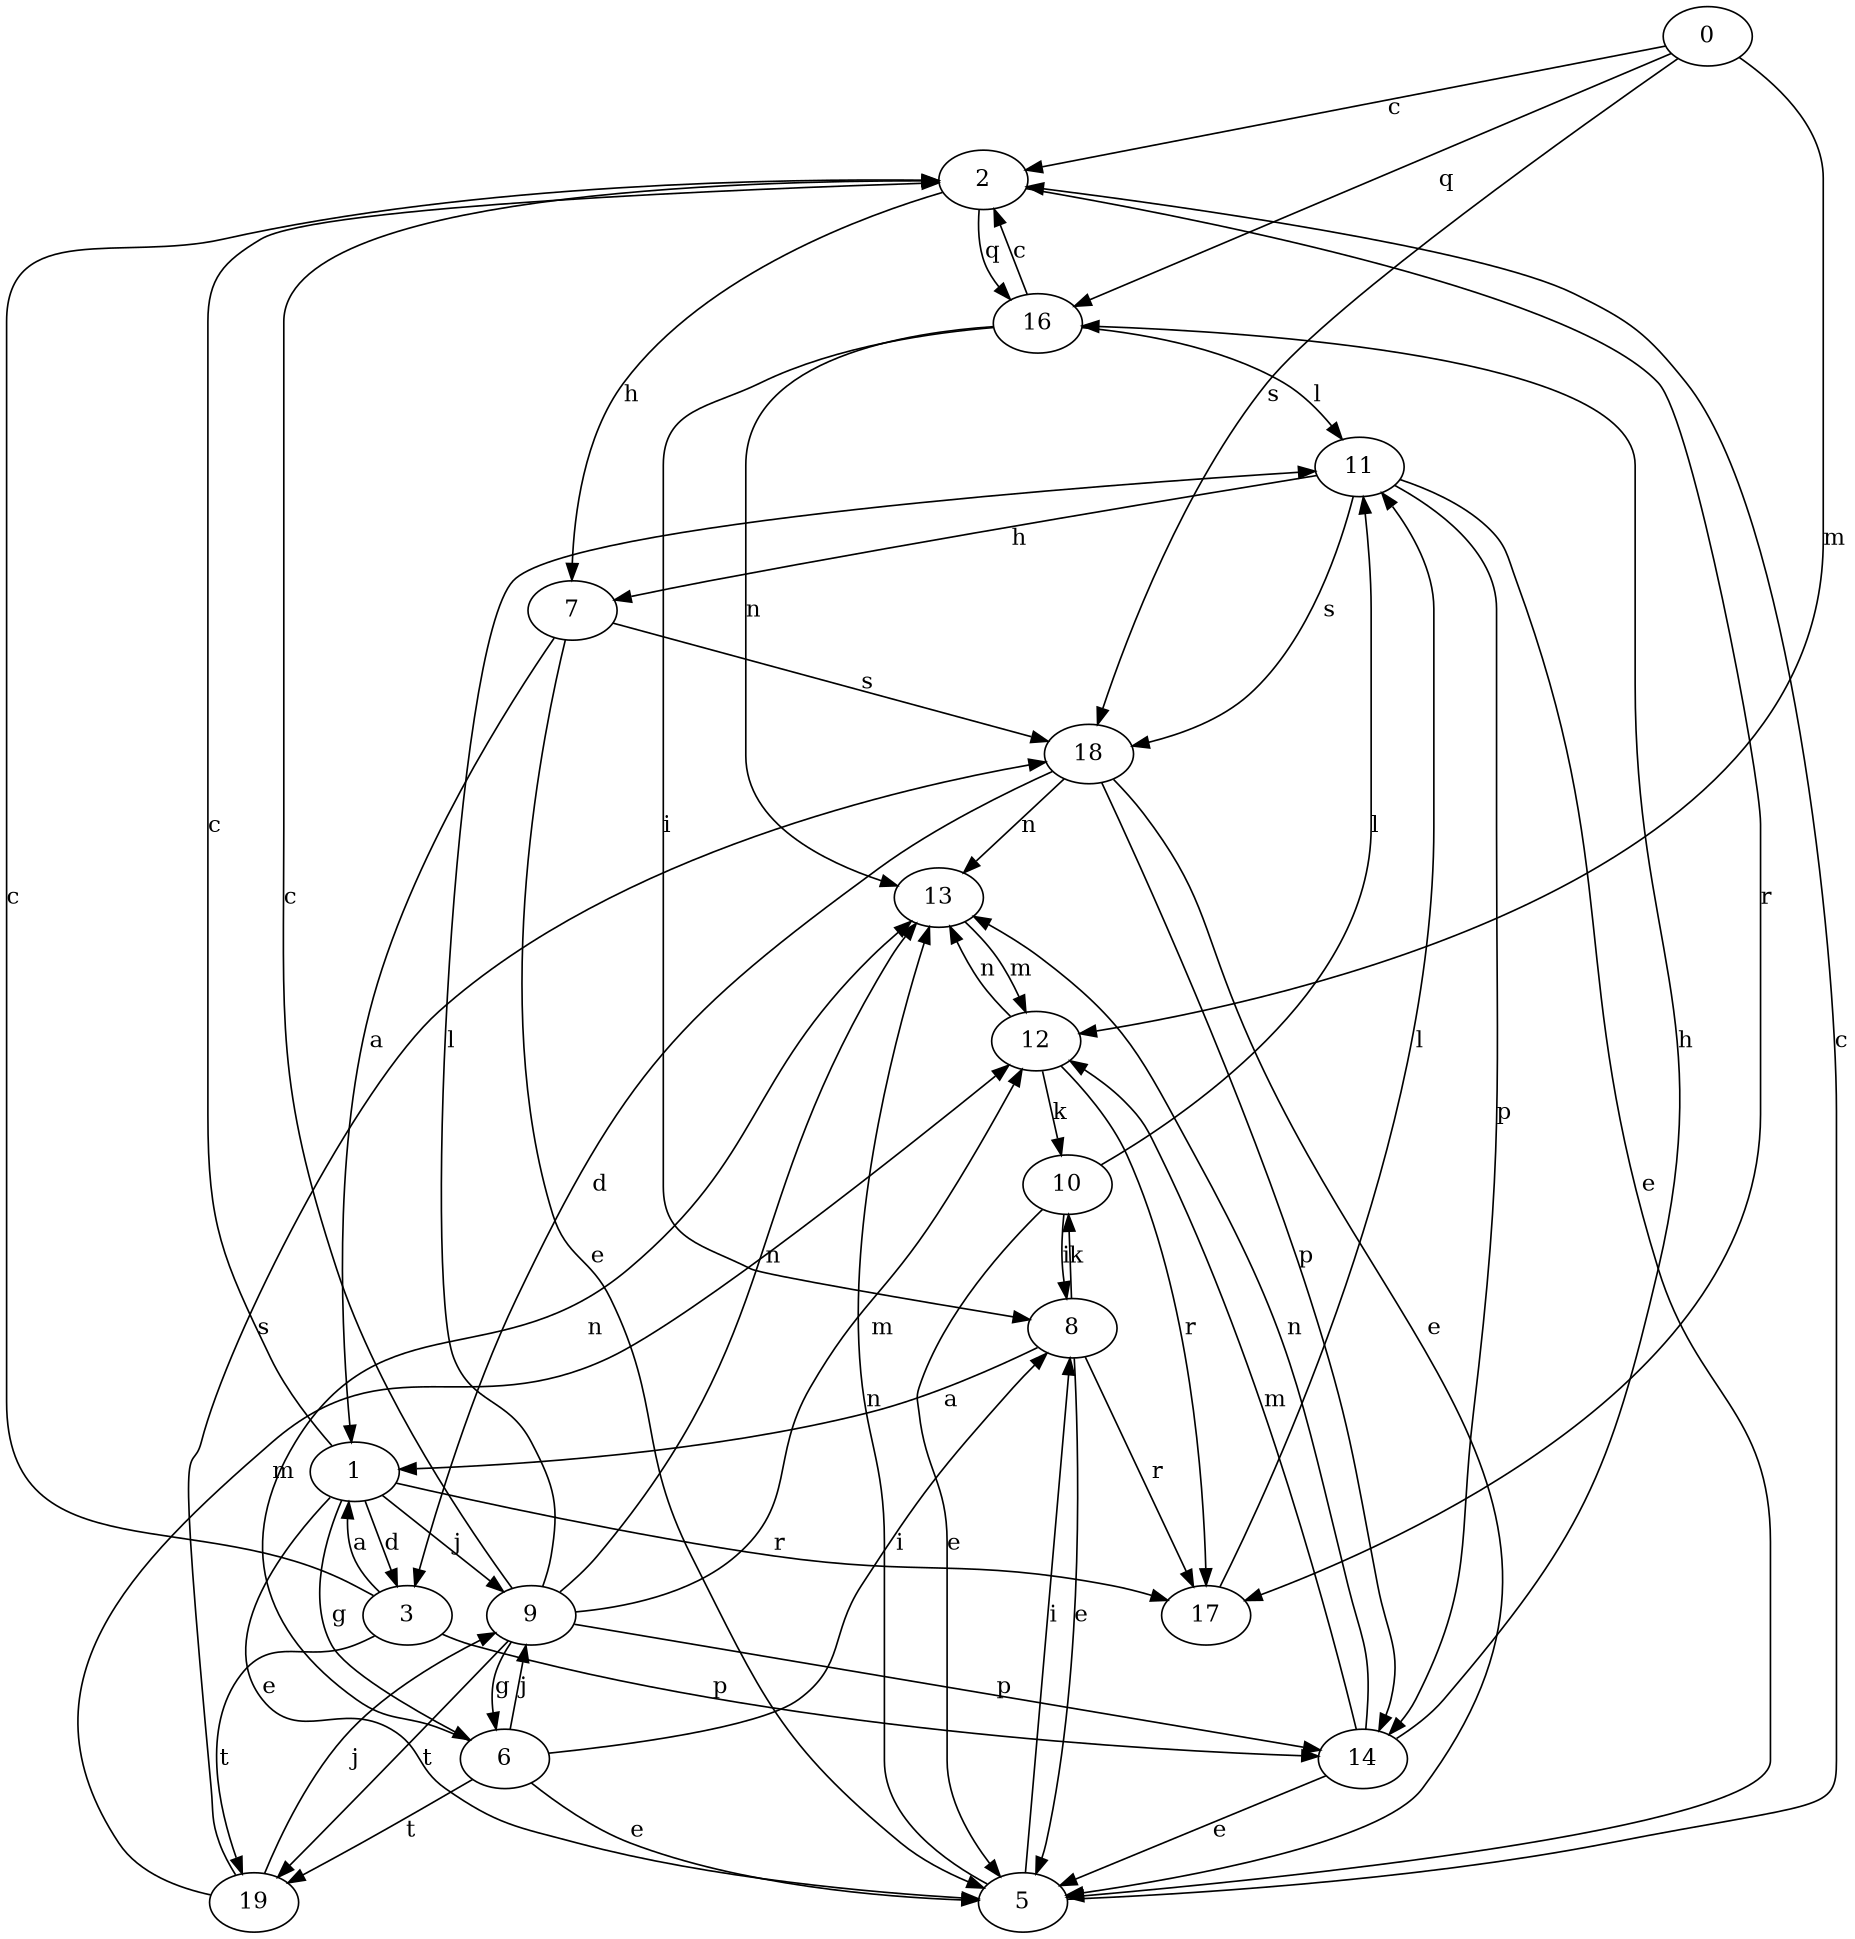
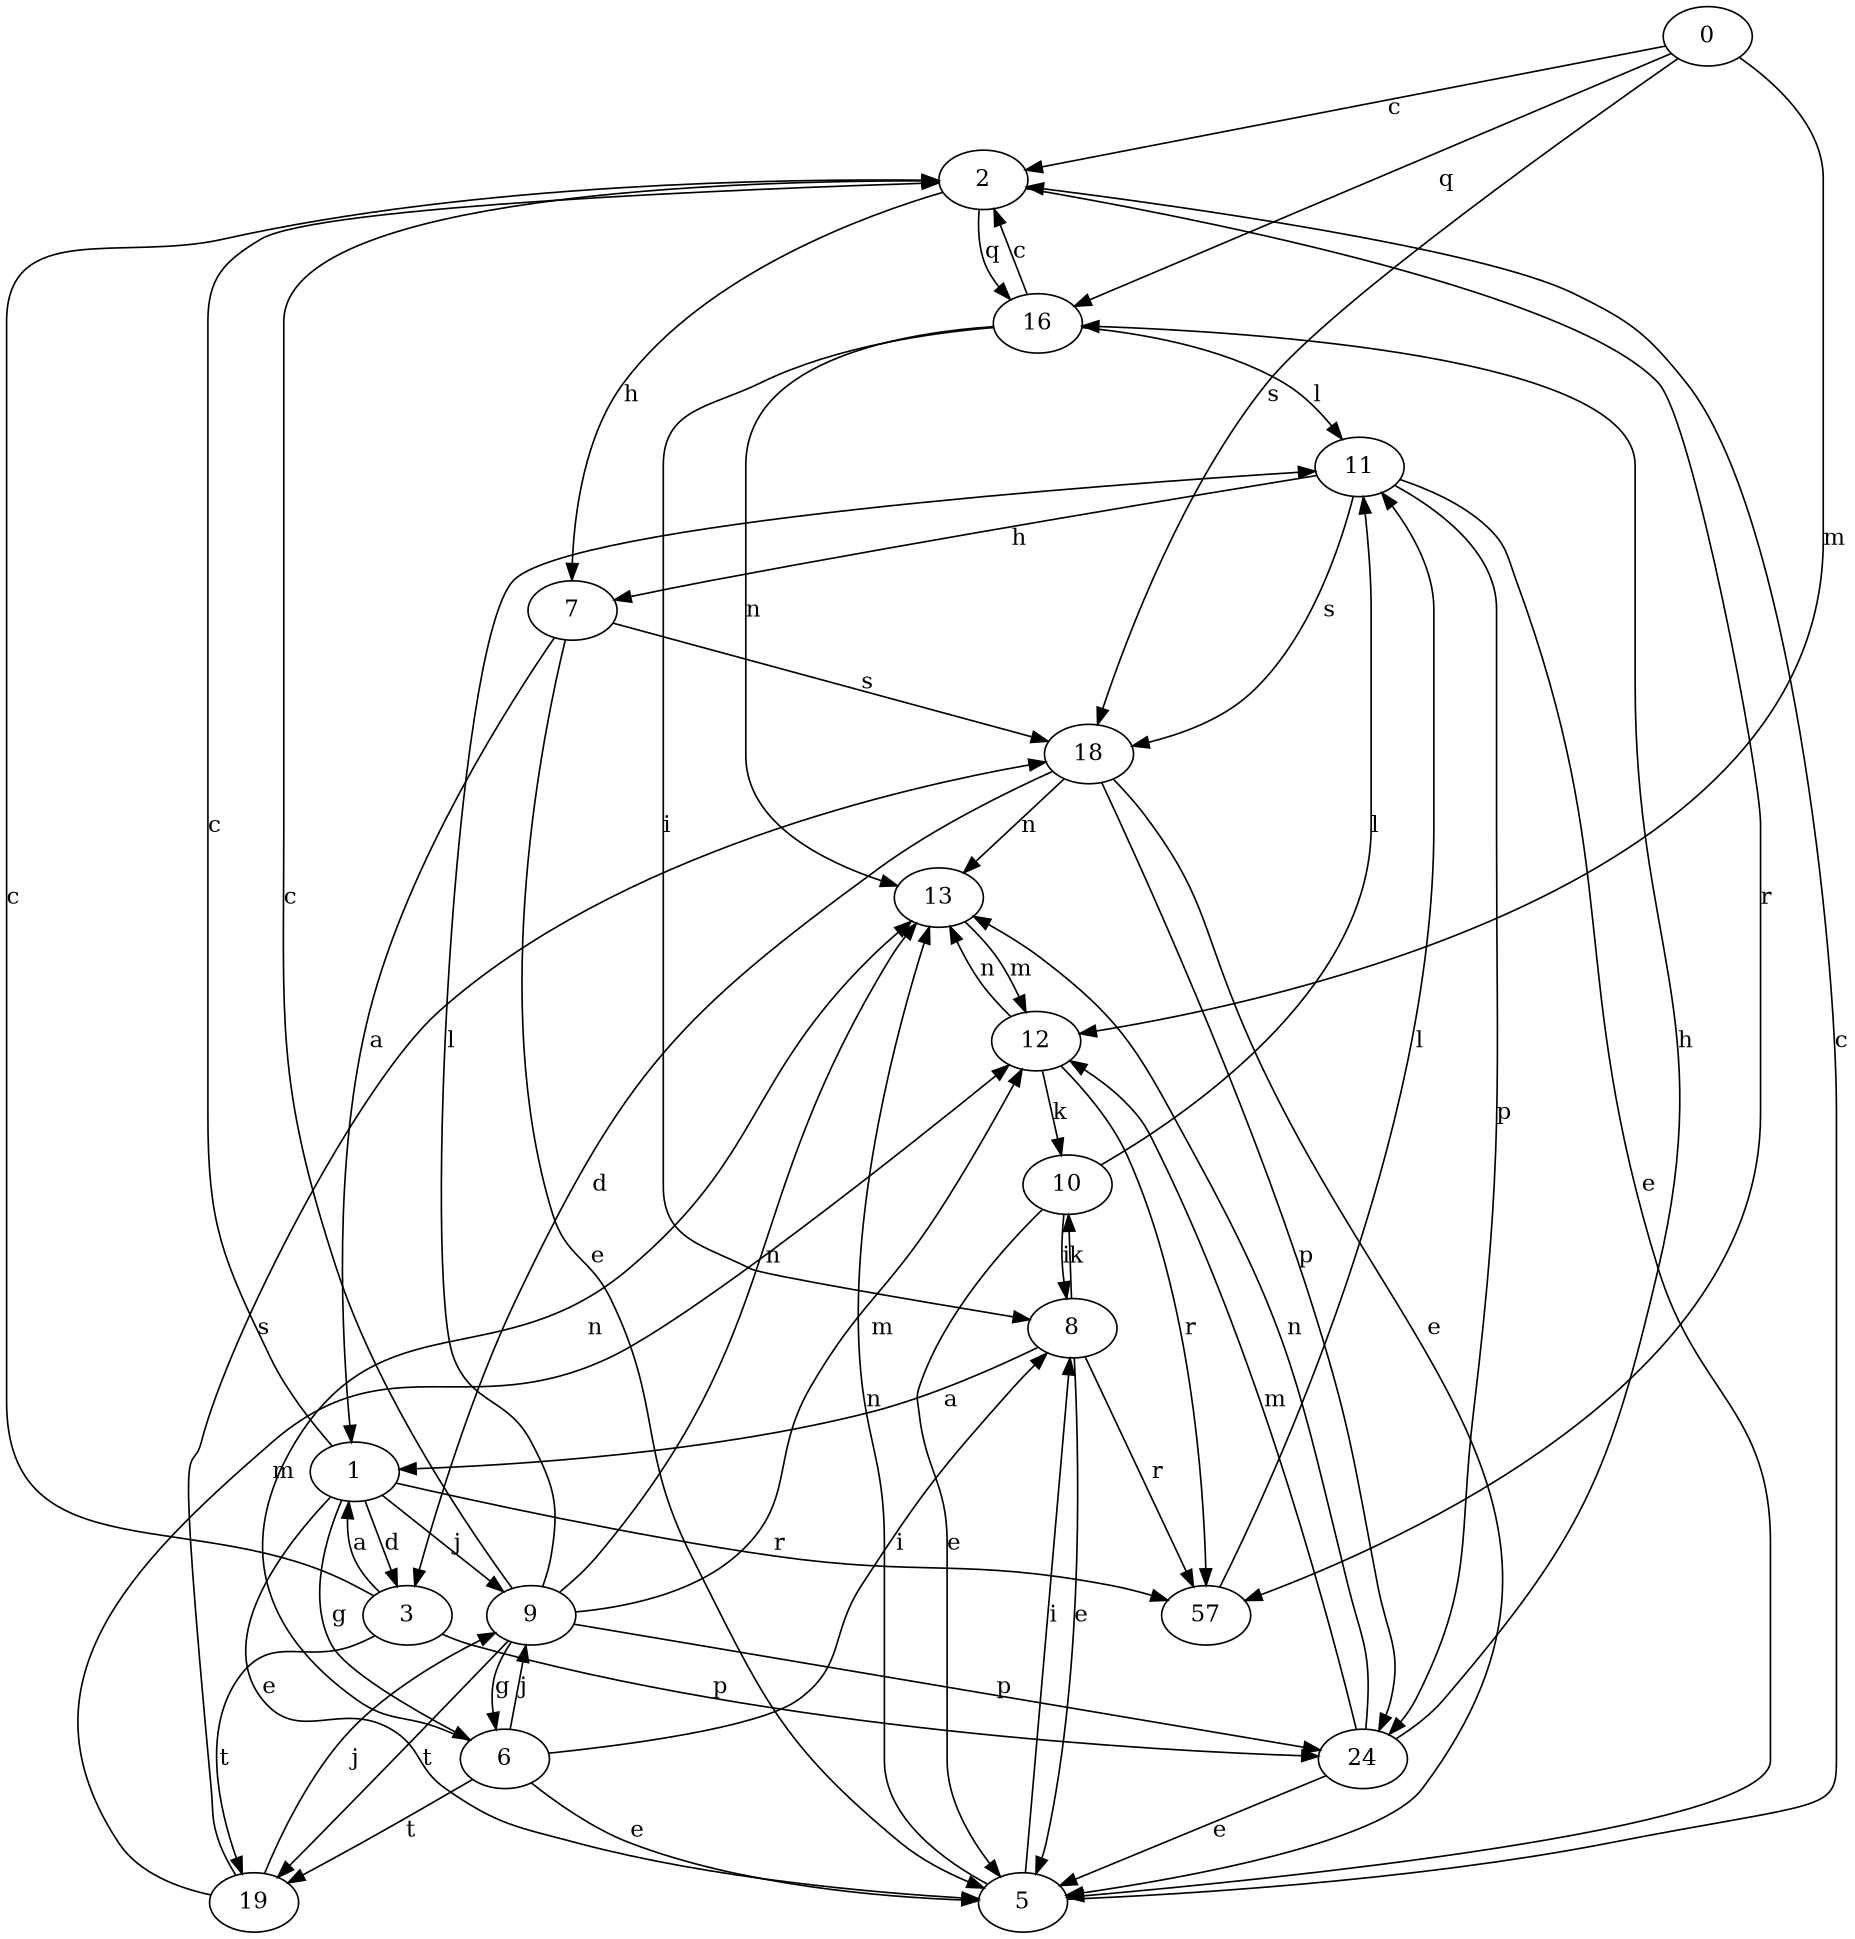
node "17": label "17" -> "57"
node "14": label "14" -> "24"
